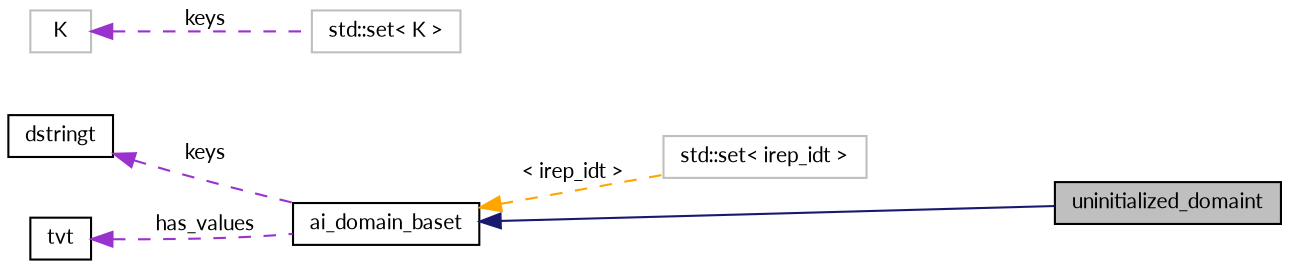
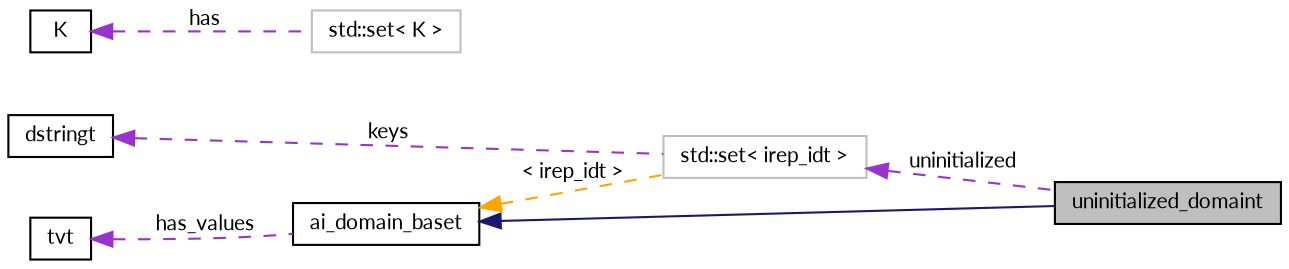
edge "std::set< K >" -> "K": label " keys" -> " has"
node "K": color grey75 -> black
edge "uninitialized_domaint" -> "std::set< irep_idt >": added, label "uninitialized"
edge "ai_domain_baset" -> "dstringt": now "std::set< irep_idt >" -> "dstringt"
